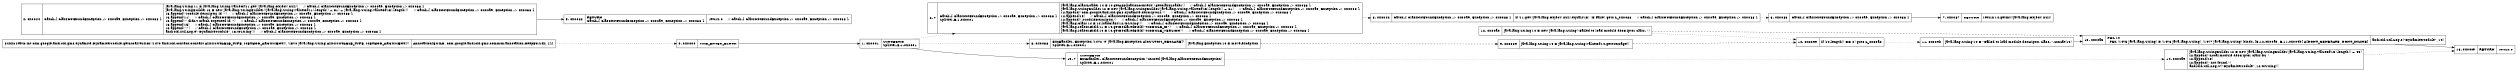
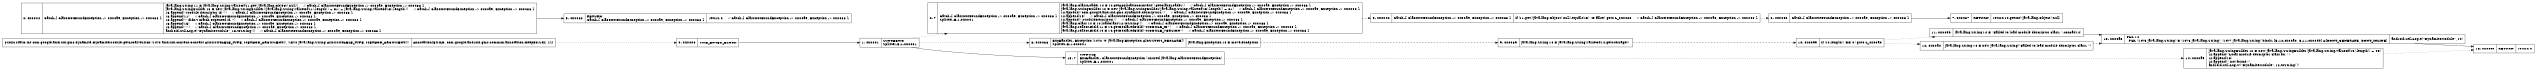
edge "12: 0x00a0" -> "10: 0x0099": reversed
node "15: ?": text "SYNTHETIC" -> "MODULE"
